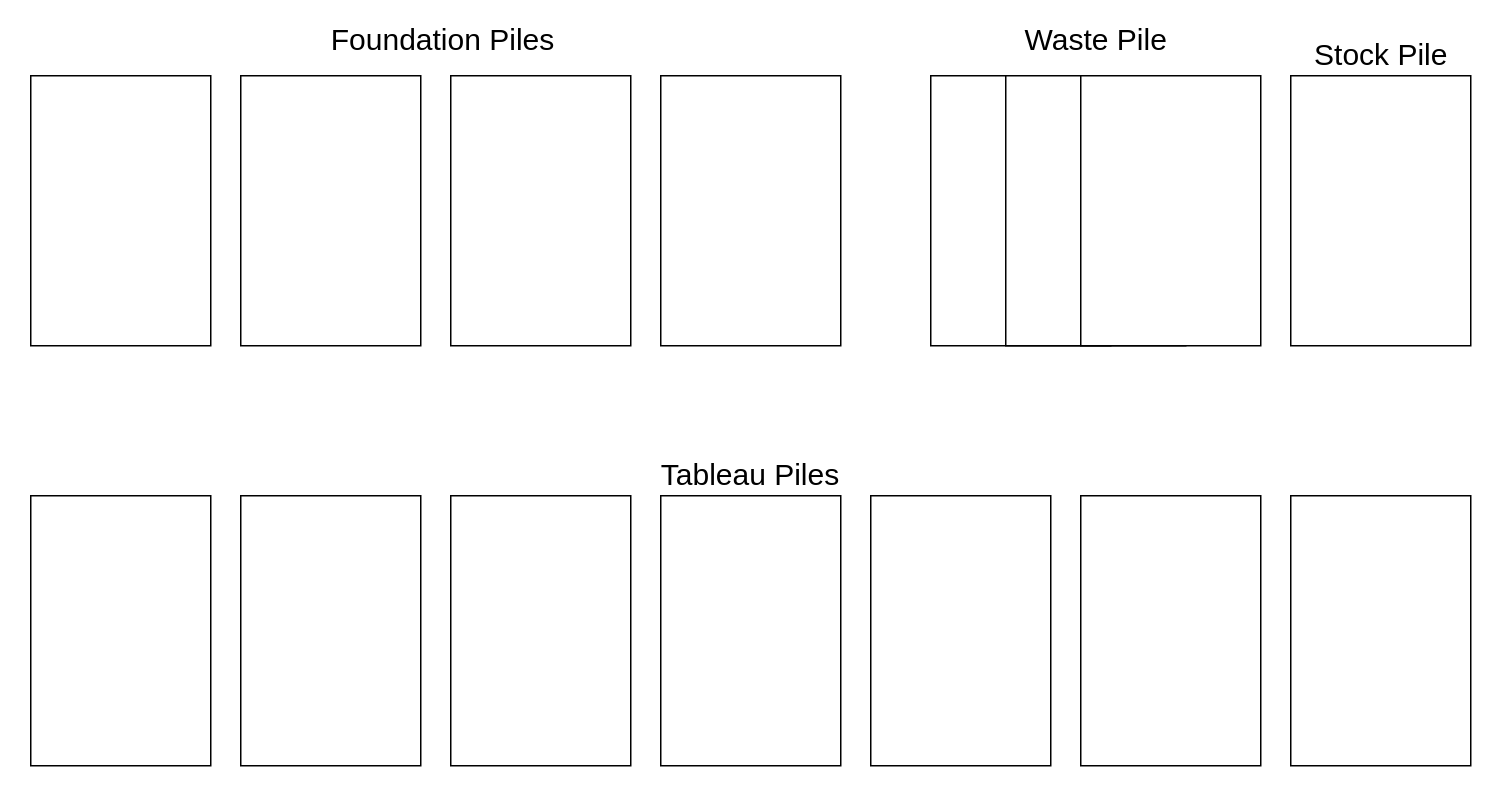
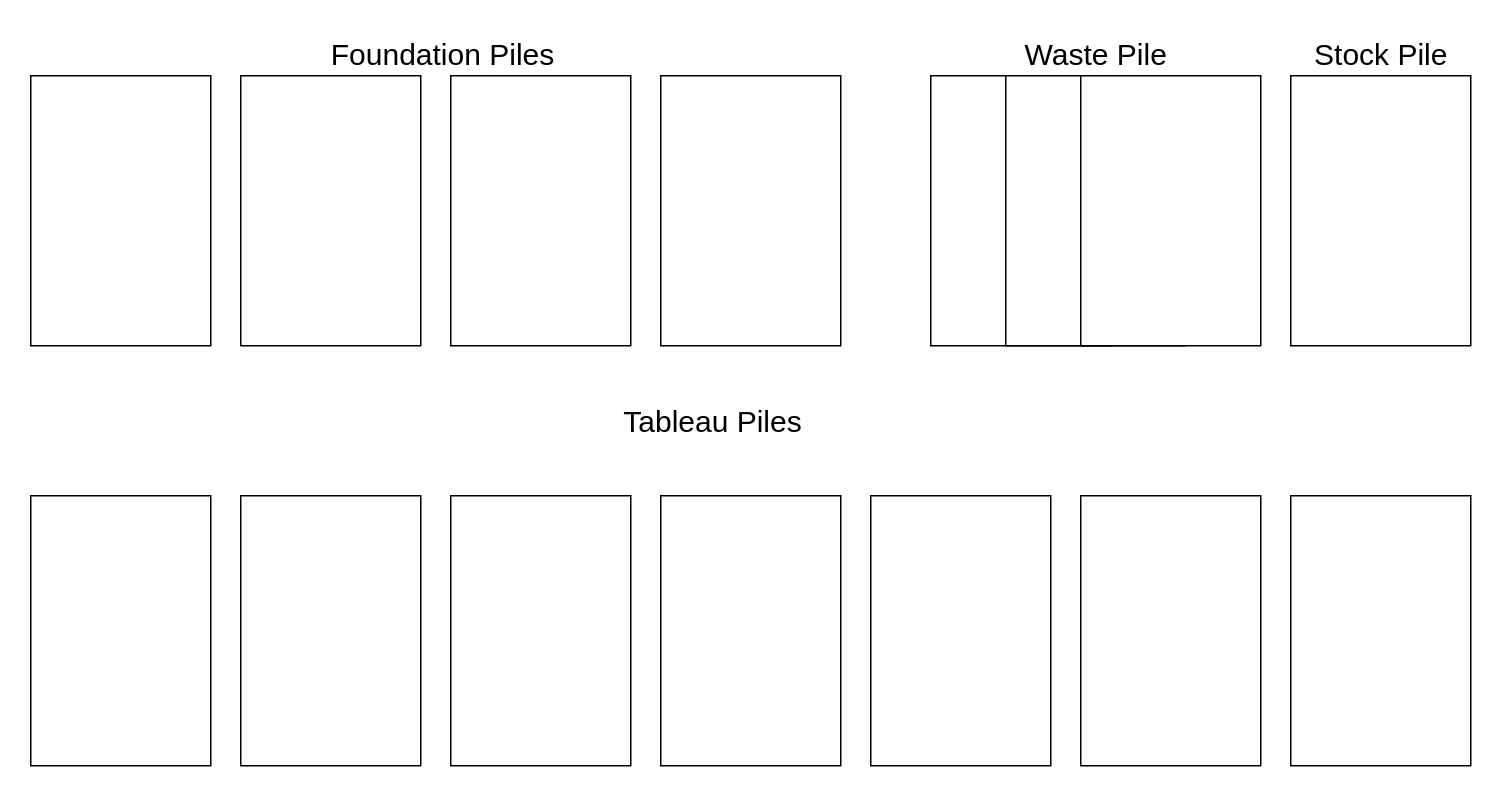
node "Foundation Piles": moved (443, 38) -> (443, 53)
node "Waste Pile": moved (1096, 38) -> (1096, 53)
node "Tableau Piles": moved (751, 473) -> (713, 421)
